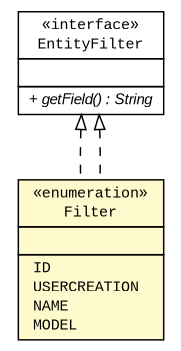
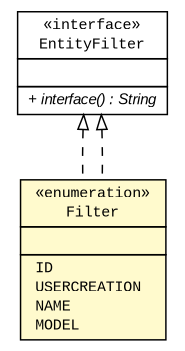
node "EntityFilter": text "+ getField() : String" -> "+ interface() : String"
